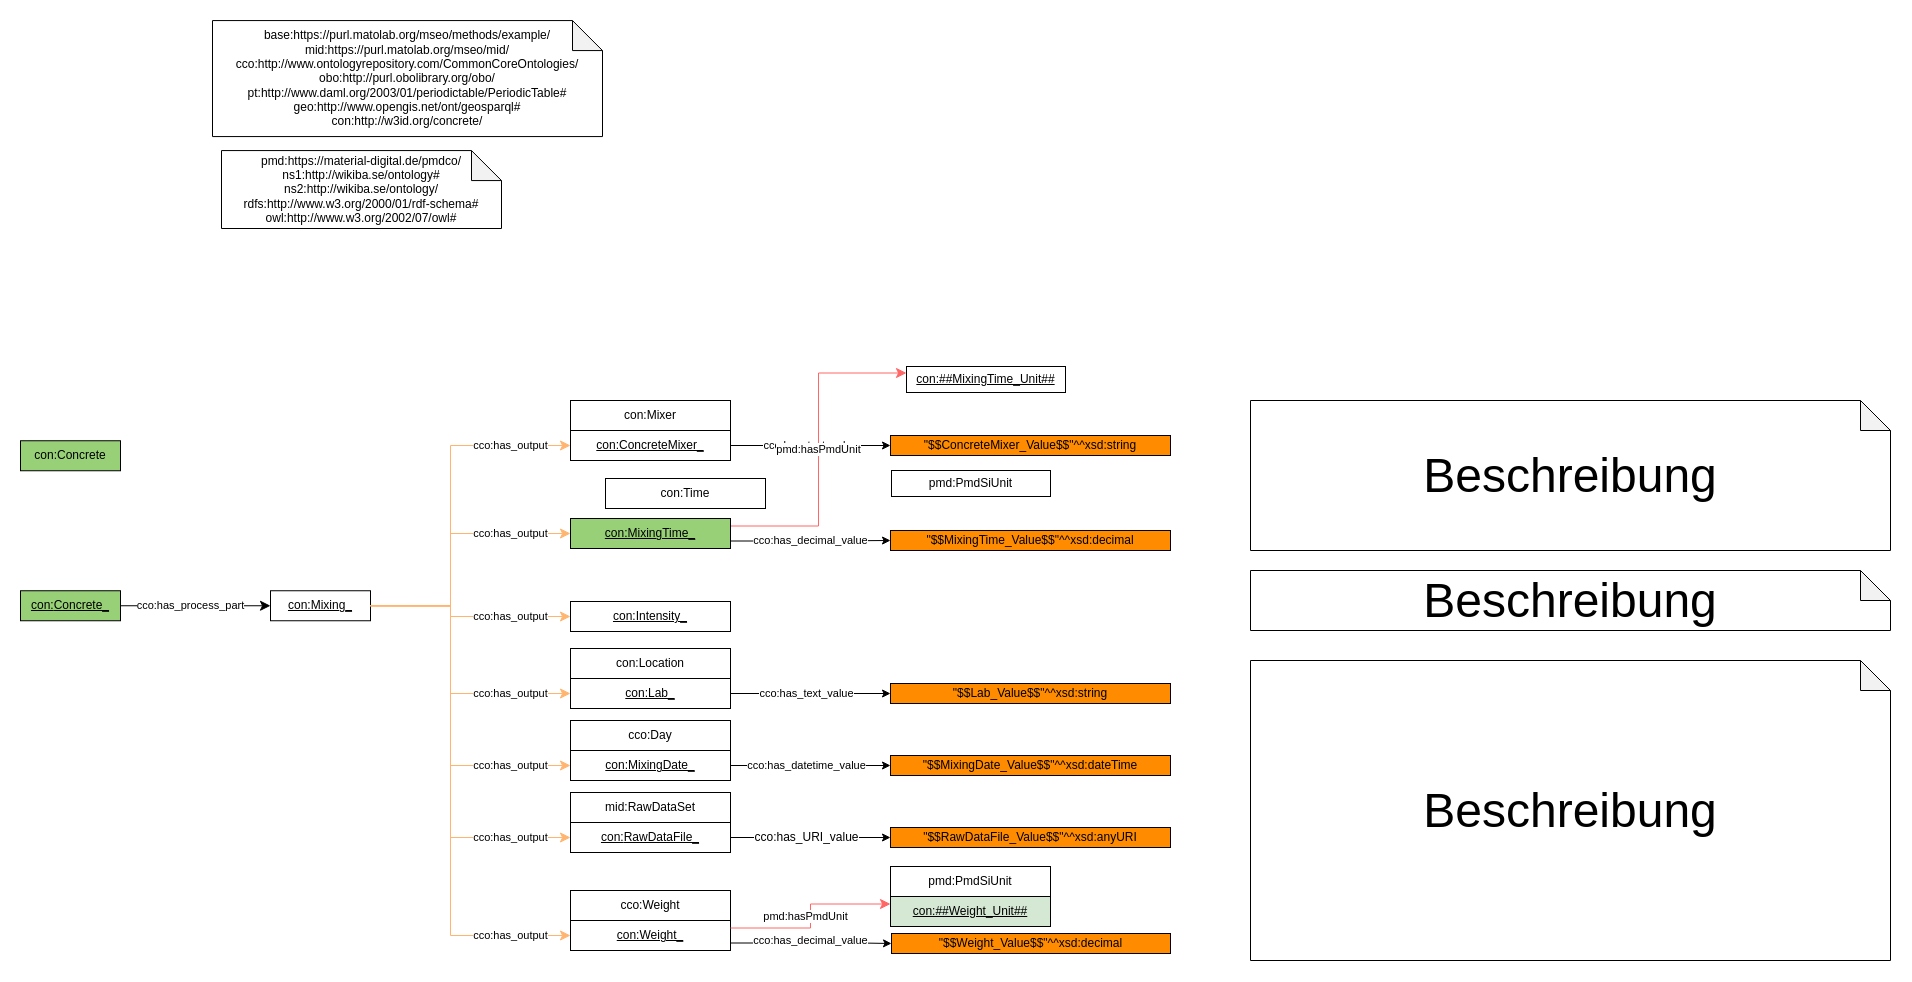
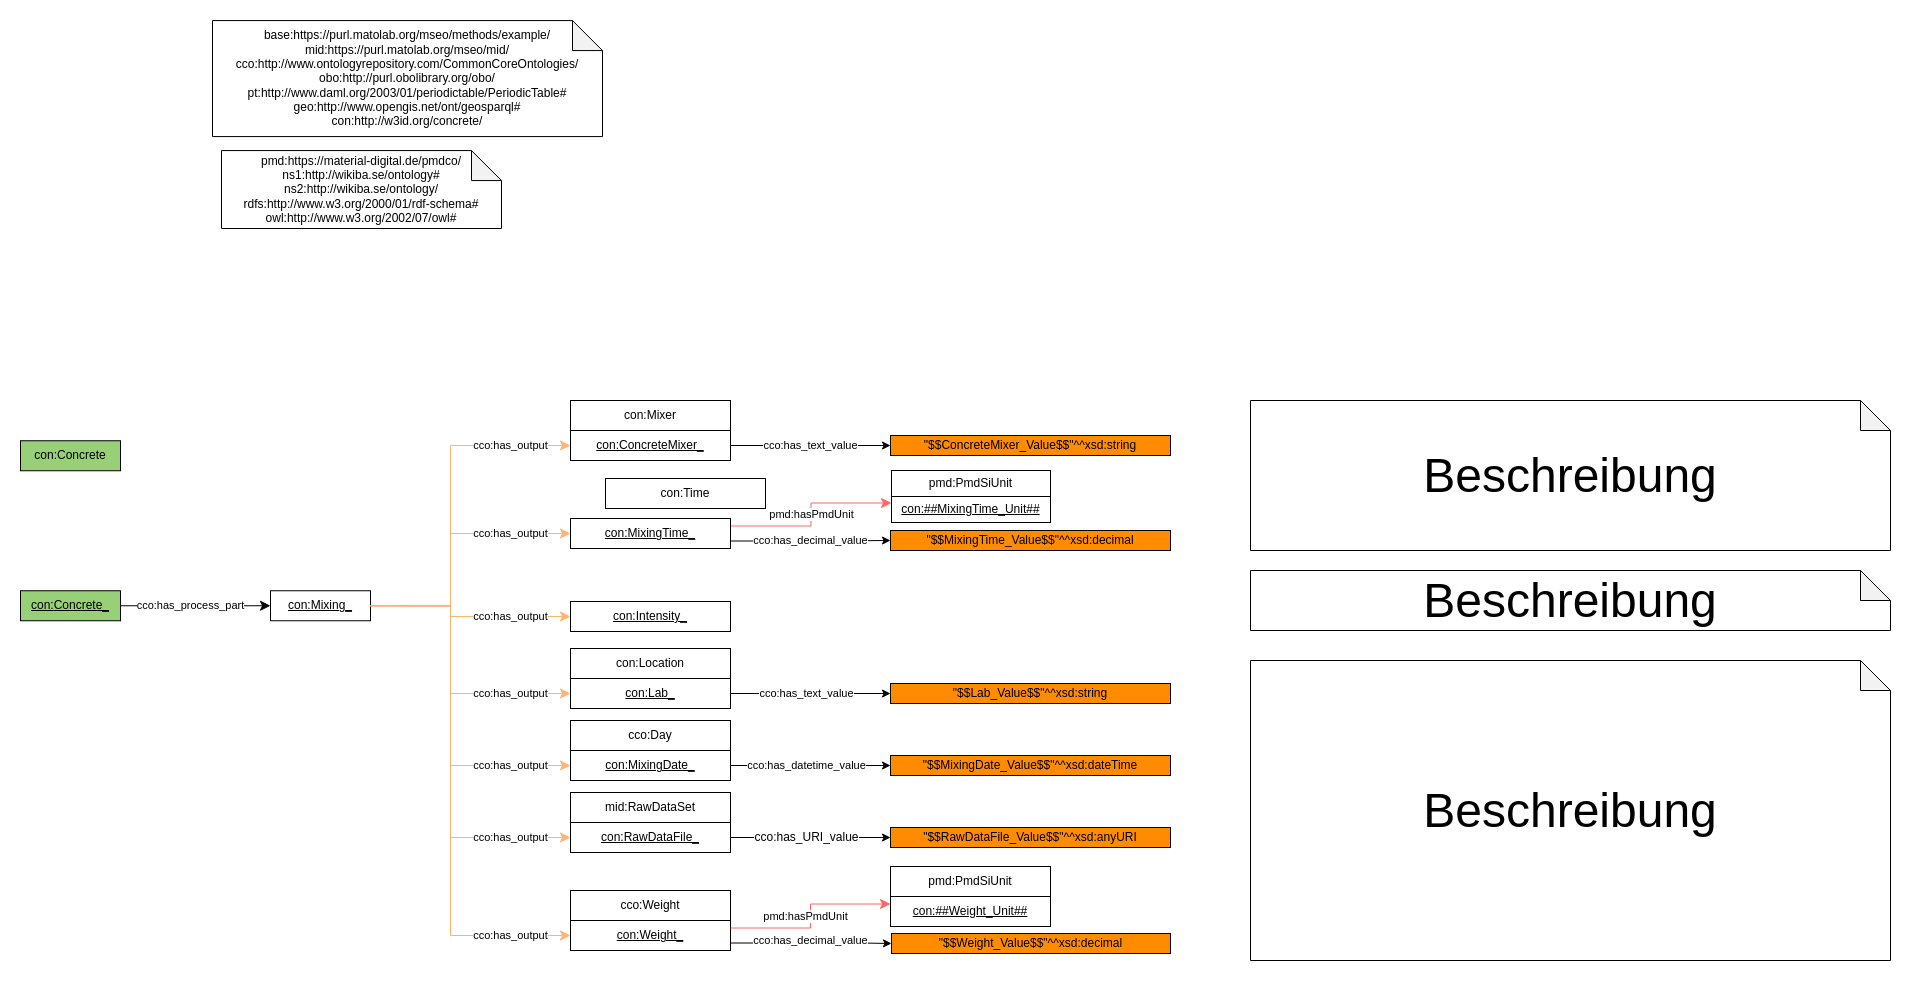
node "con:##MixingTime_Unit##": moved (986, 380) -> (971, 510)
node "con:MixingTime_": fillcolor #97d077 -> #ffffff
node "con:##Weight_Unit##": fillcolor #d5e8d4 -> #ffffff
